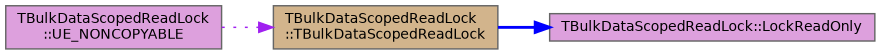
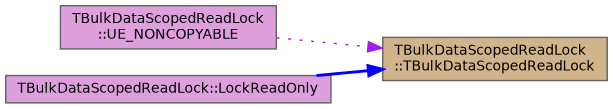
edge "TBulkDataScopedReadLock ::TBulkDataScopedReadLock" -> "TBulkDataScopedReadLock::LockReadOnly": reversed
